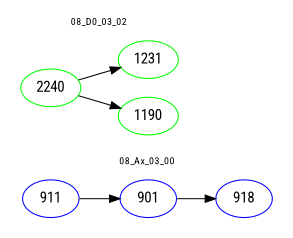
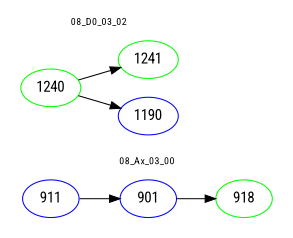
node "1231": label "1231" -> "1241"
node "2240": label "2240" -> "1240"
node "1190": color green -> blue
node "918": color blue -> green
